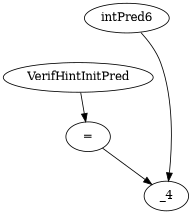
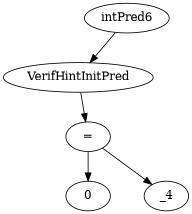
edge "intPred6" -> "_4": now "intPred6" -> "VerifHintInitPred"
node "0": added
